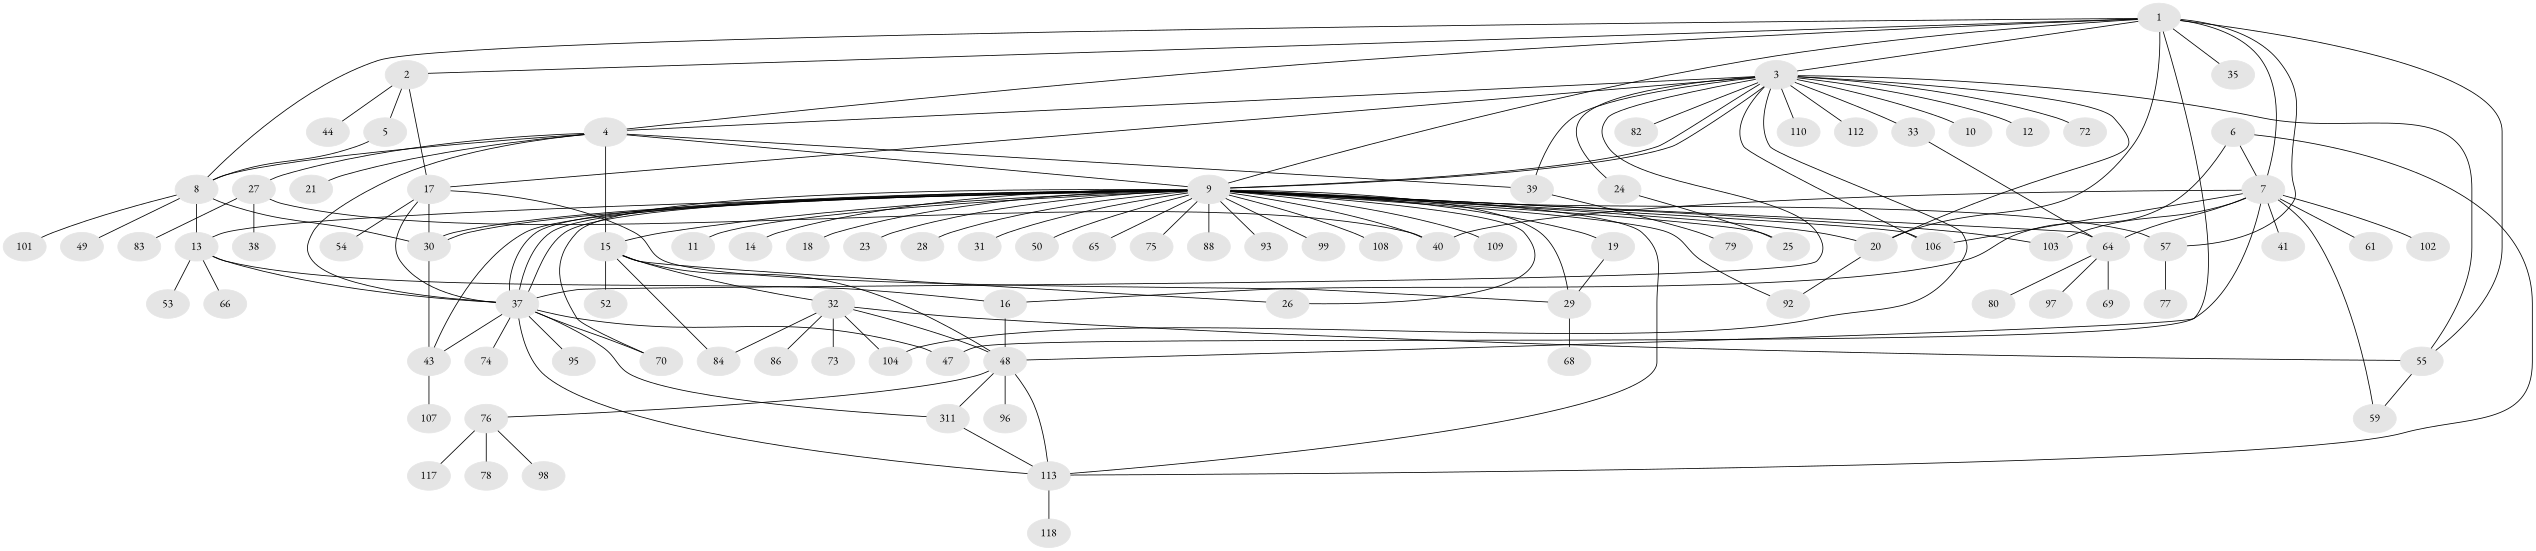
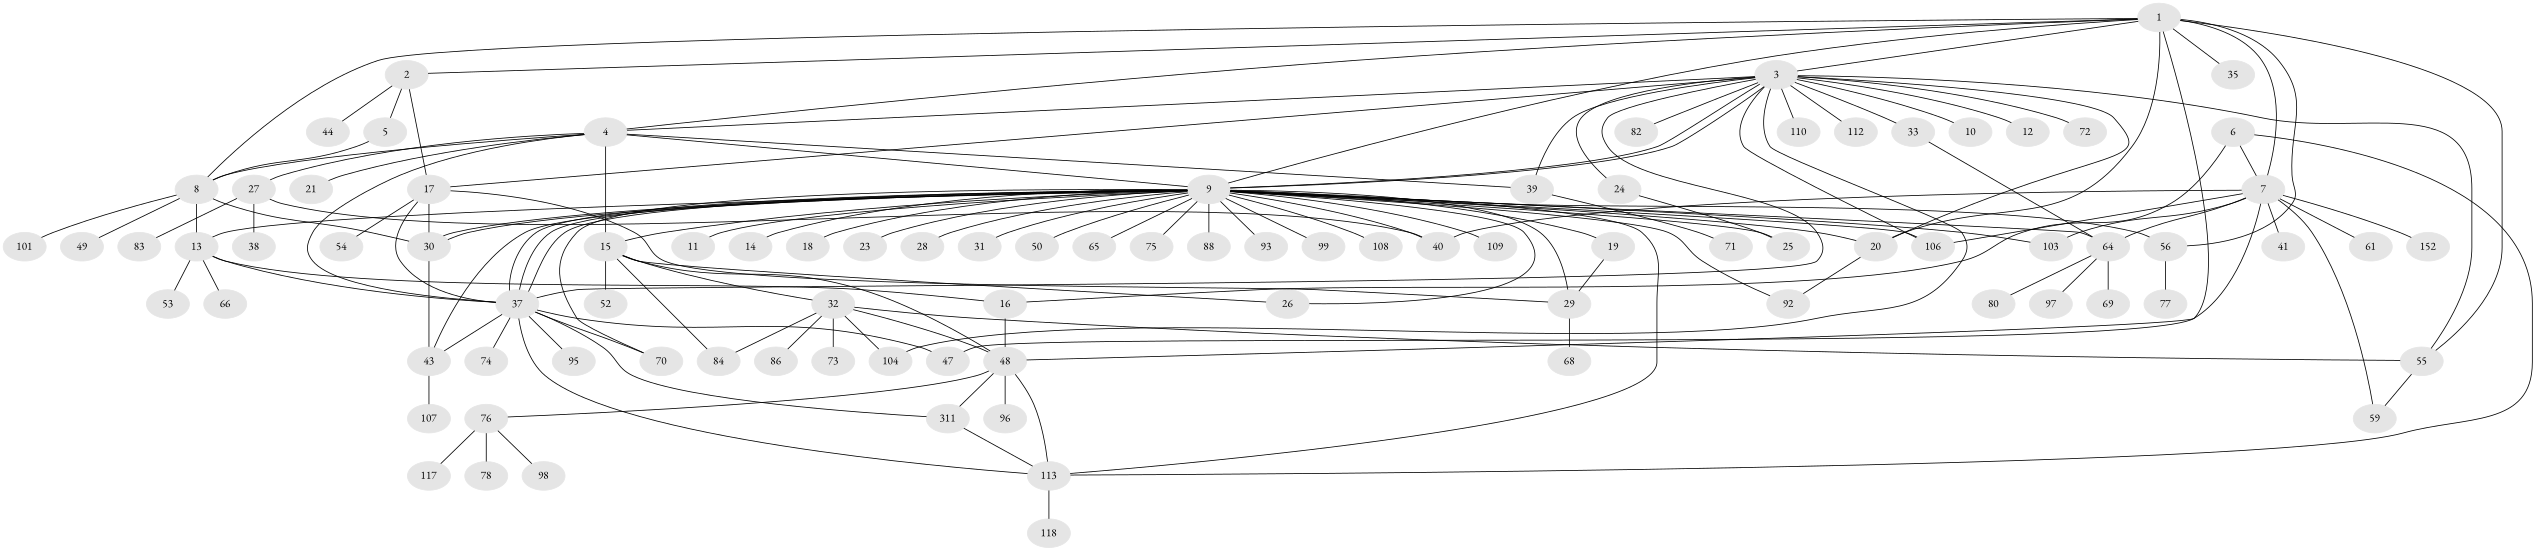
node "79": label "79" -> "71"
node "57": label "57" -> "56"
node "102": label "102" -> "152"
